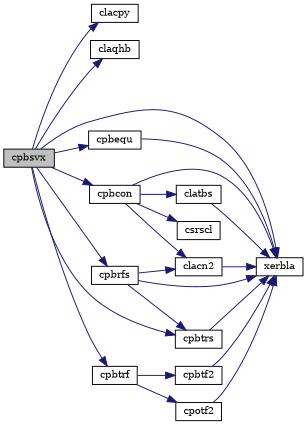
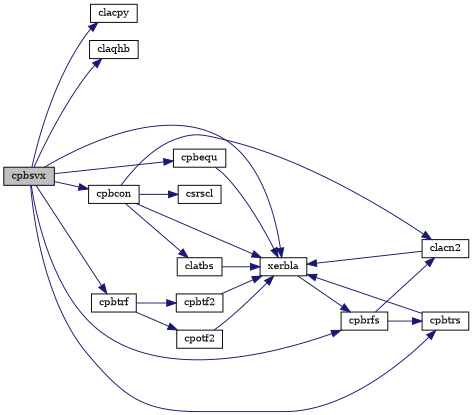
edge "cpbrfs" -> "xerbla": reversed
